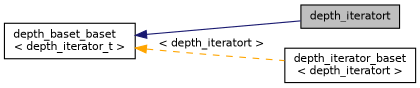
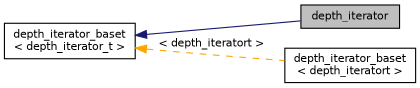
node "depth_iteratort": label "depth_iteratort" -> "depth_iterator"
node "depth_baset_baset < depth_iterator_t >": label "depth_baset_baset < depth_iterator_t >" -> "depth_iterator_baset < depth_iterator_t >"
